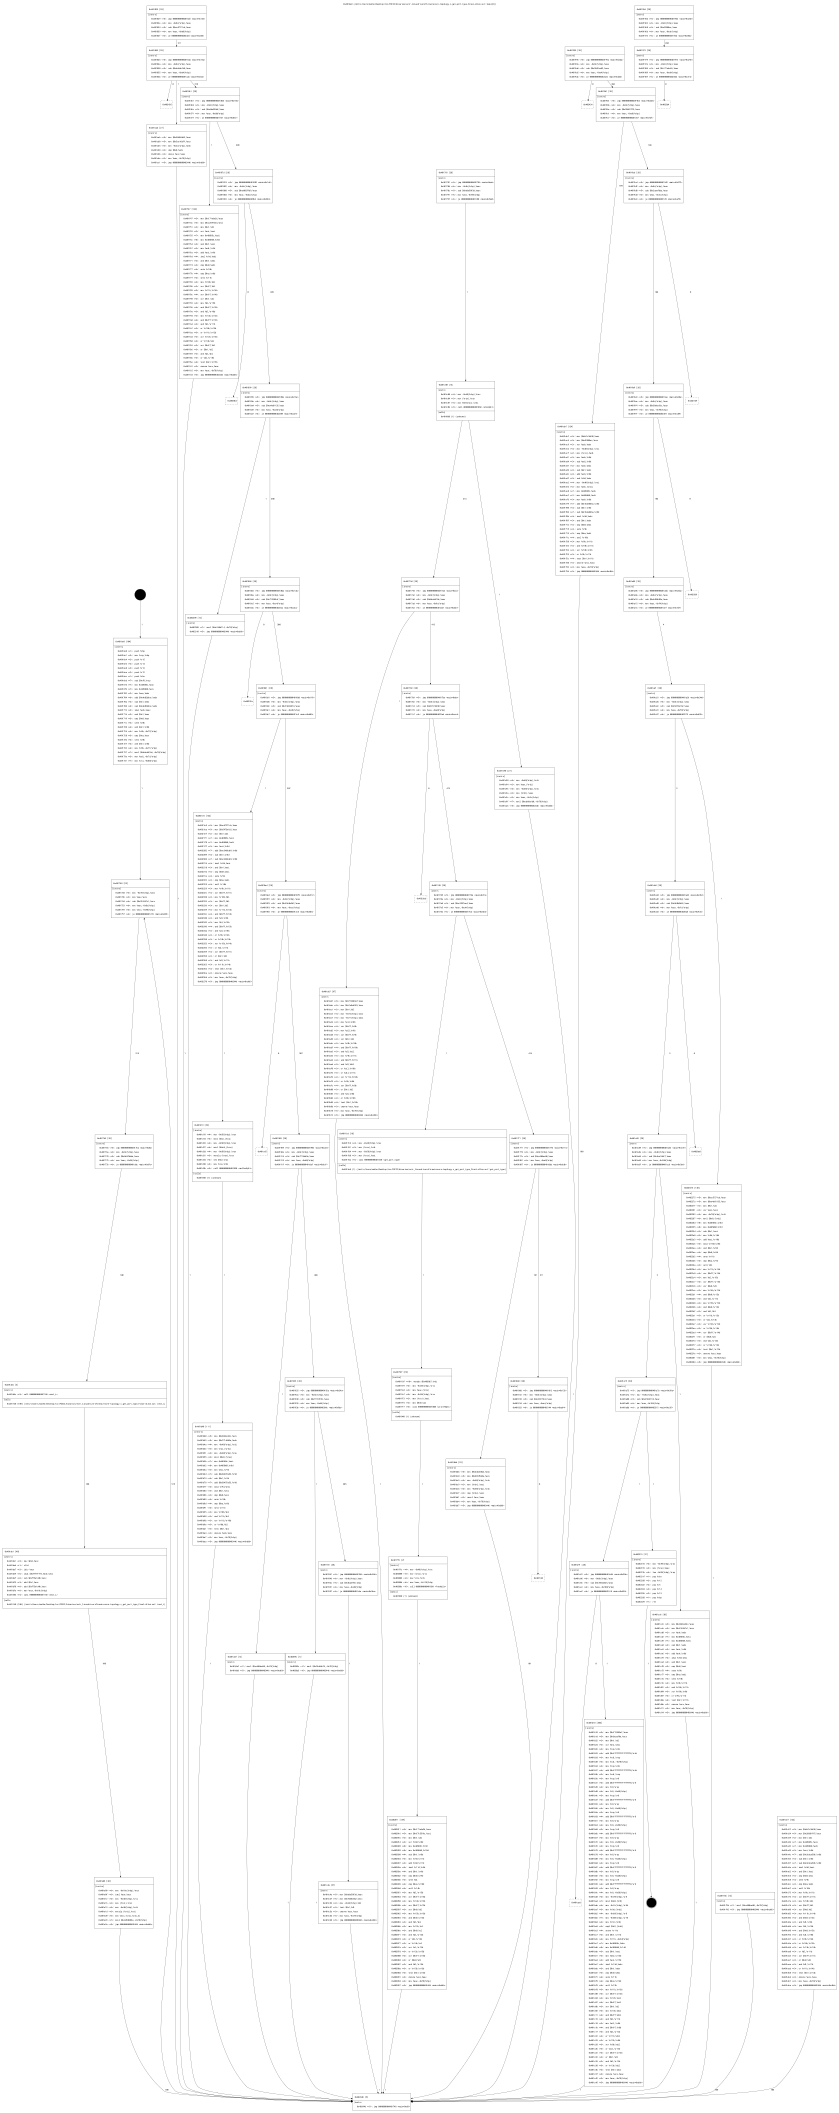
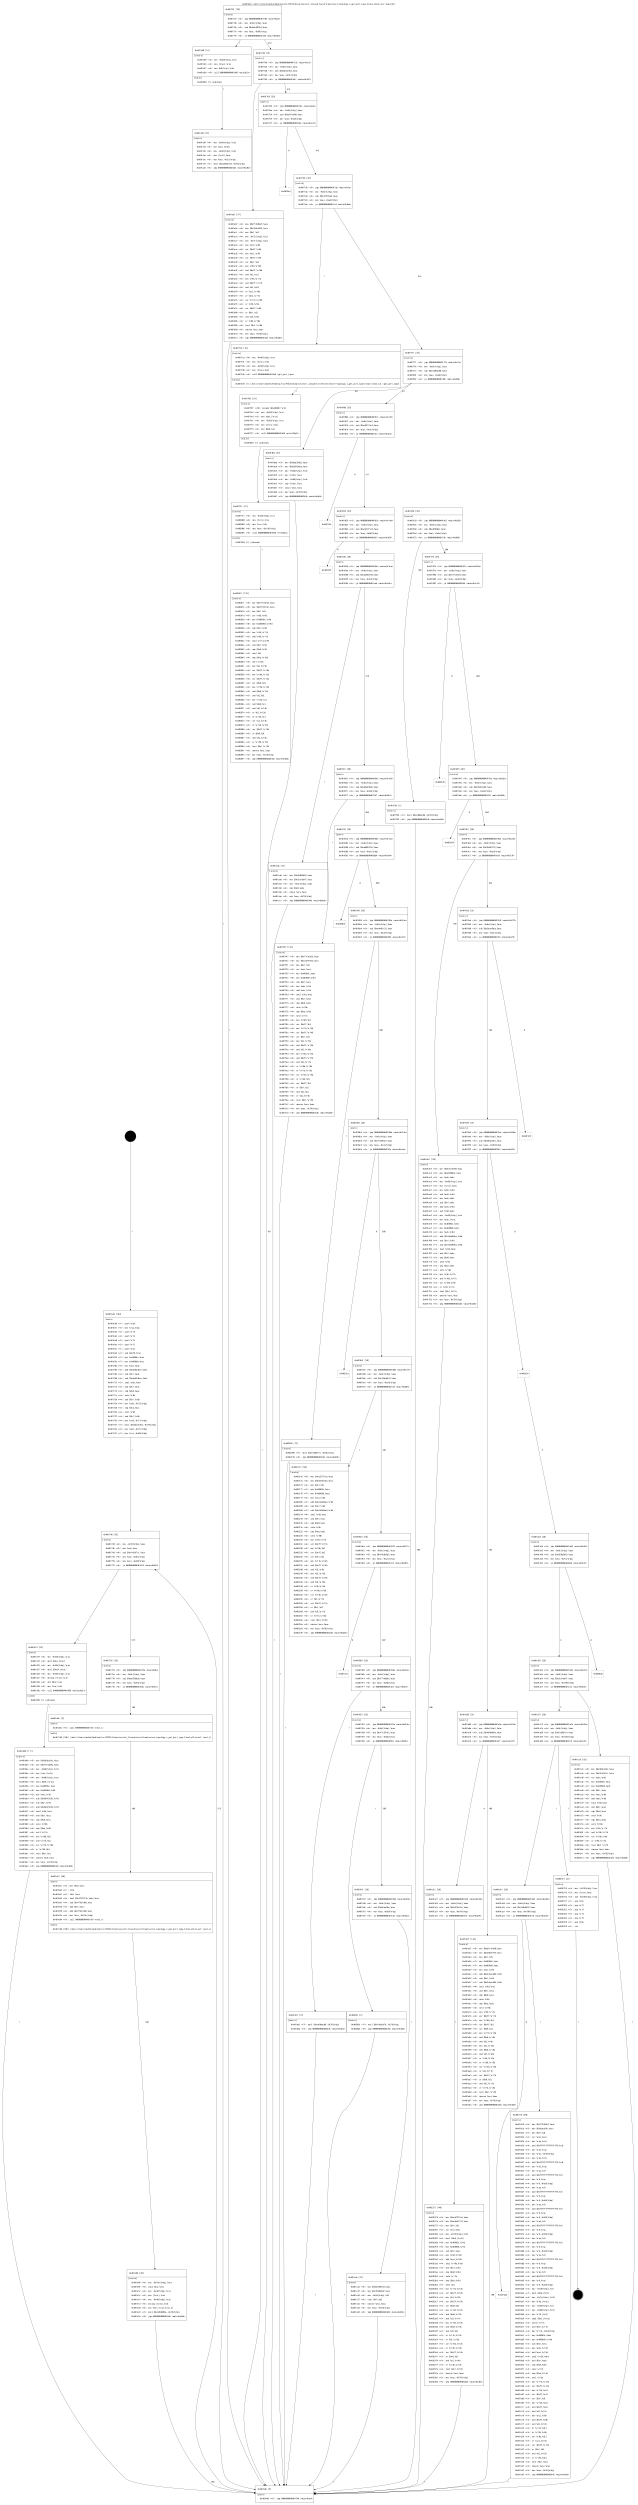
edge "0x401845 [28]" -> "0x402435": now "0x401829 [28]" -> "0x402435"
edge "0x40180d [28]" -> "0x401829 [28]": added, label "311"
edge "0x401c80 [16]" -> "0x40179d [28]": now "0x401781 [28]" -> "0x40179d [28]"
edge "0x40195d [28]" -> "0x401f3b [12]": added, label "100"
edge "0x401979 [28]" -> "0x401995 [28]": added, label "204"
edge "0x401a21 [28]" -> "0x401a3d [28]": now "0x402369" -> "0x401a3d [28]"
edge "0x4021e5 [144]" -> "0x401d19 [39]": now "0x401748 [29]" -> "0x401d19 [39]"
edge "0x401a05 [28]" -> "0x401e2f [144]": added, label "100"
